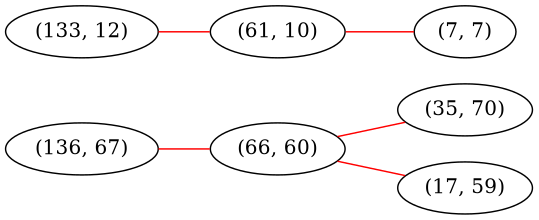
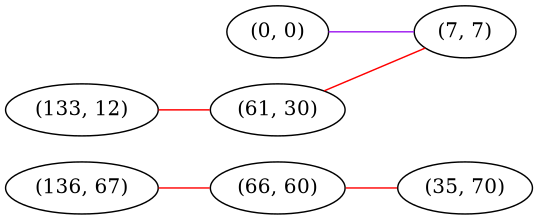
node "(61, 10)": label "(61, 10)" -> "(61, 30)"
node "(0, 0)": added
node "(17, 59)": removed
